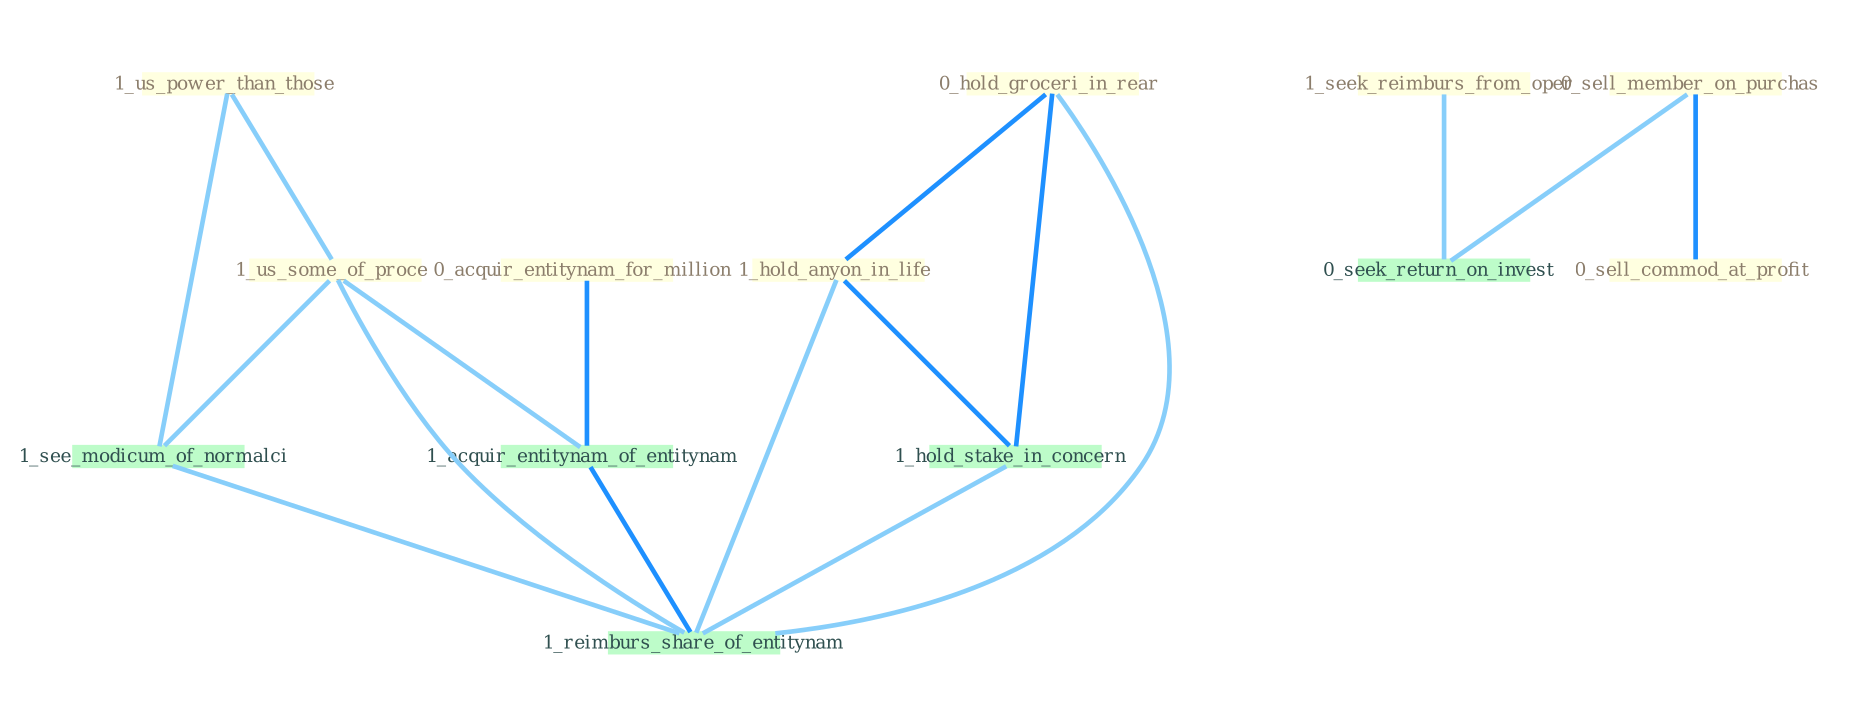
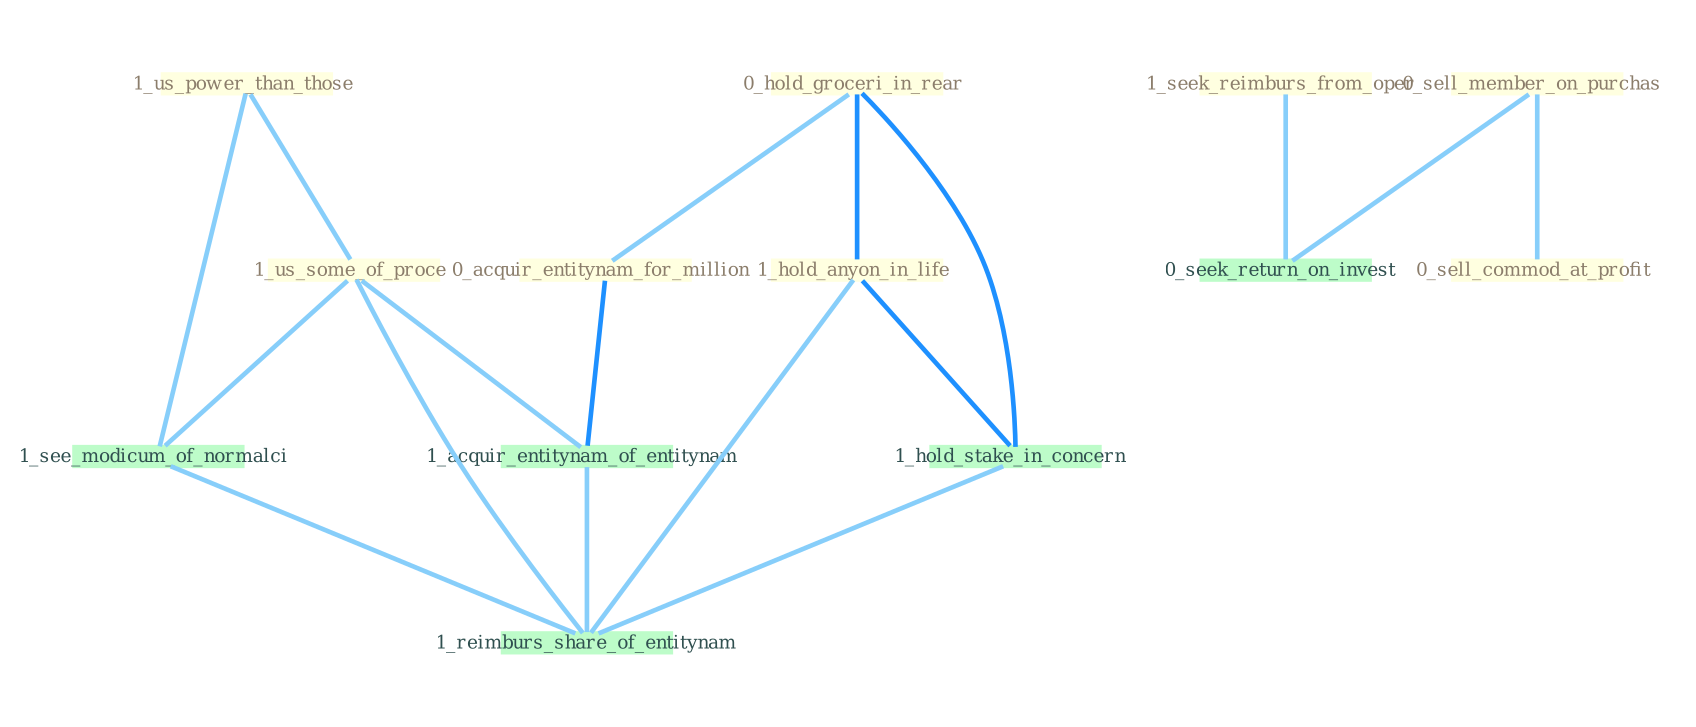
edge "0_sell_member_on_purchas" -- "0_sell_commod_at_profit": color #1e90ff -> #87cefa
edge "0_hold_groceri_in_rear" -- "1_reimburs_share_of_entitynam": now "0_hold_groceri_in_rear" -- "0_acquir_entitynam_for_million"
edge "1_acquir_entitynam_of_entitynam" -- "1_reimburs_share_of_entitynam": color #1e90ff -> #87cefa
